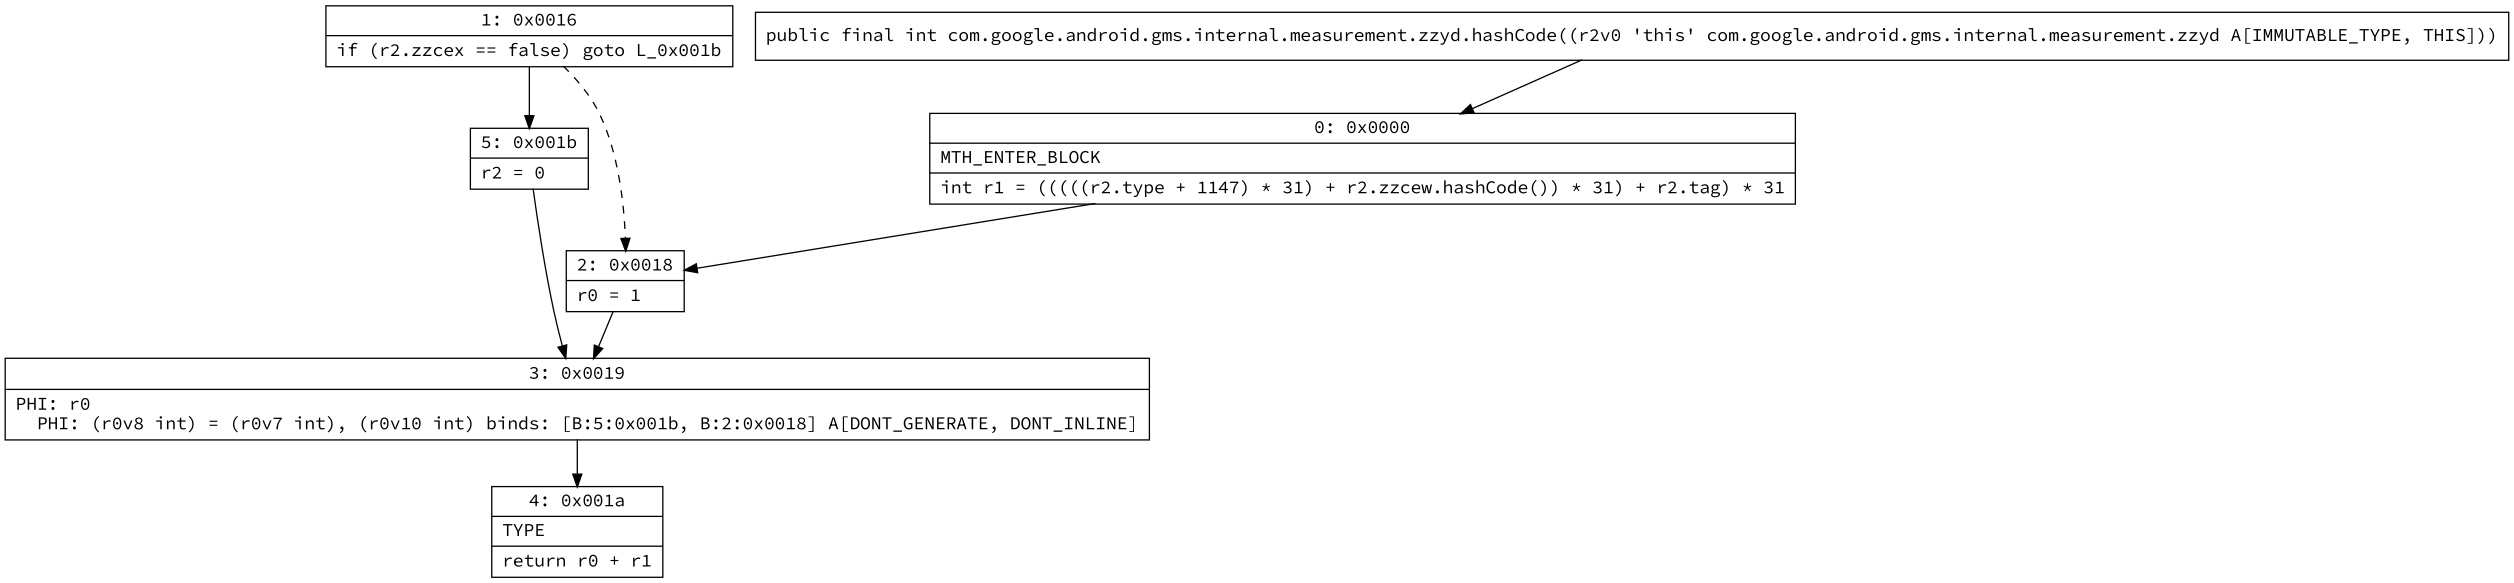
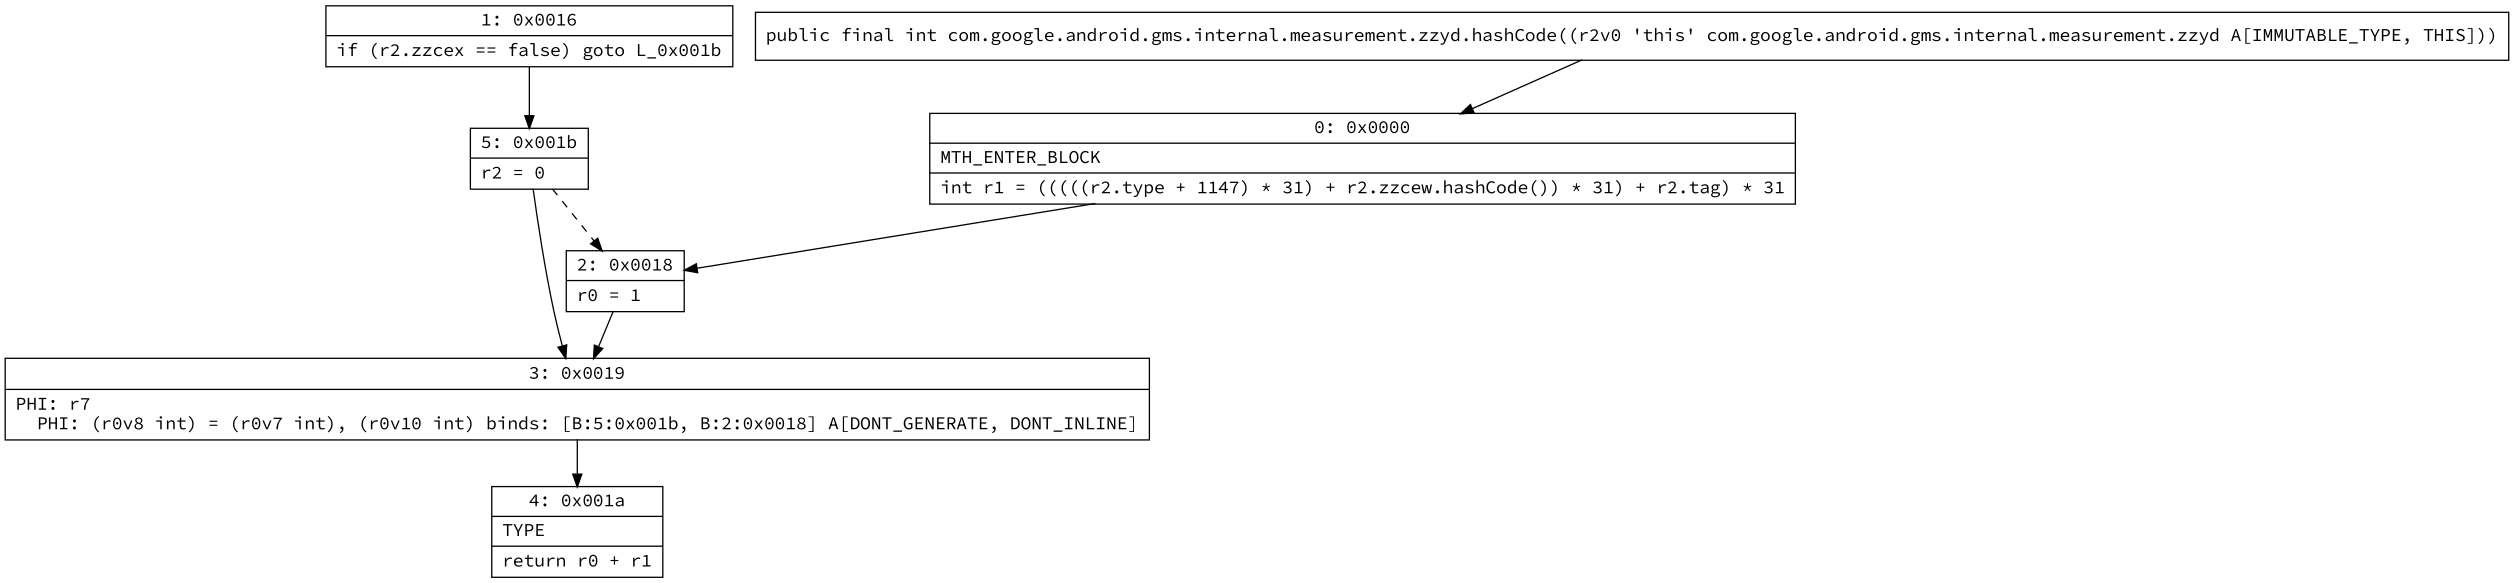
edge "1: 0x0016" -> "2: 0x0018": now "5: 0x001b" -> "2: 0x0018"
node "3: 0x0019": text "PHI: r0" -> "PHI: r7"
